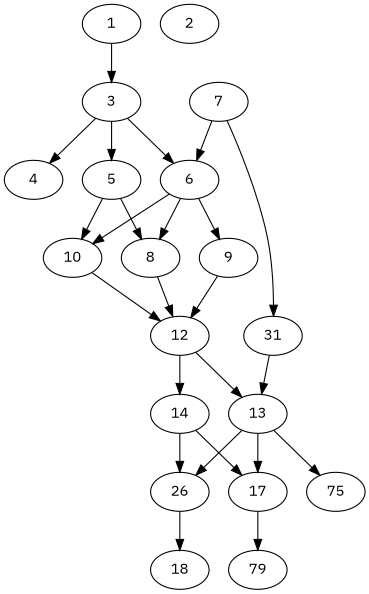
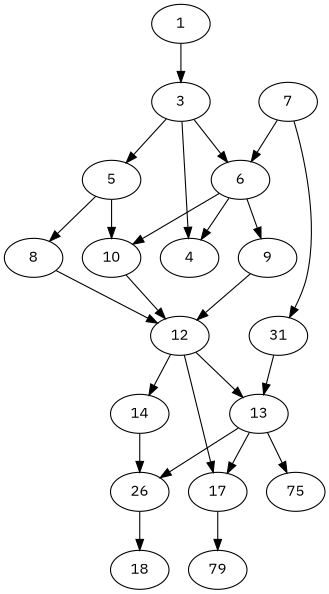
node "2": removed
edge "6" -> "8": now "6" -> "4"
edge "14" -> "17": now "12" -> "17"
